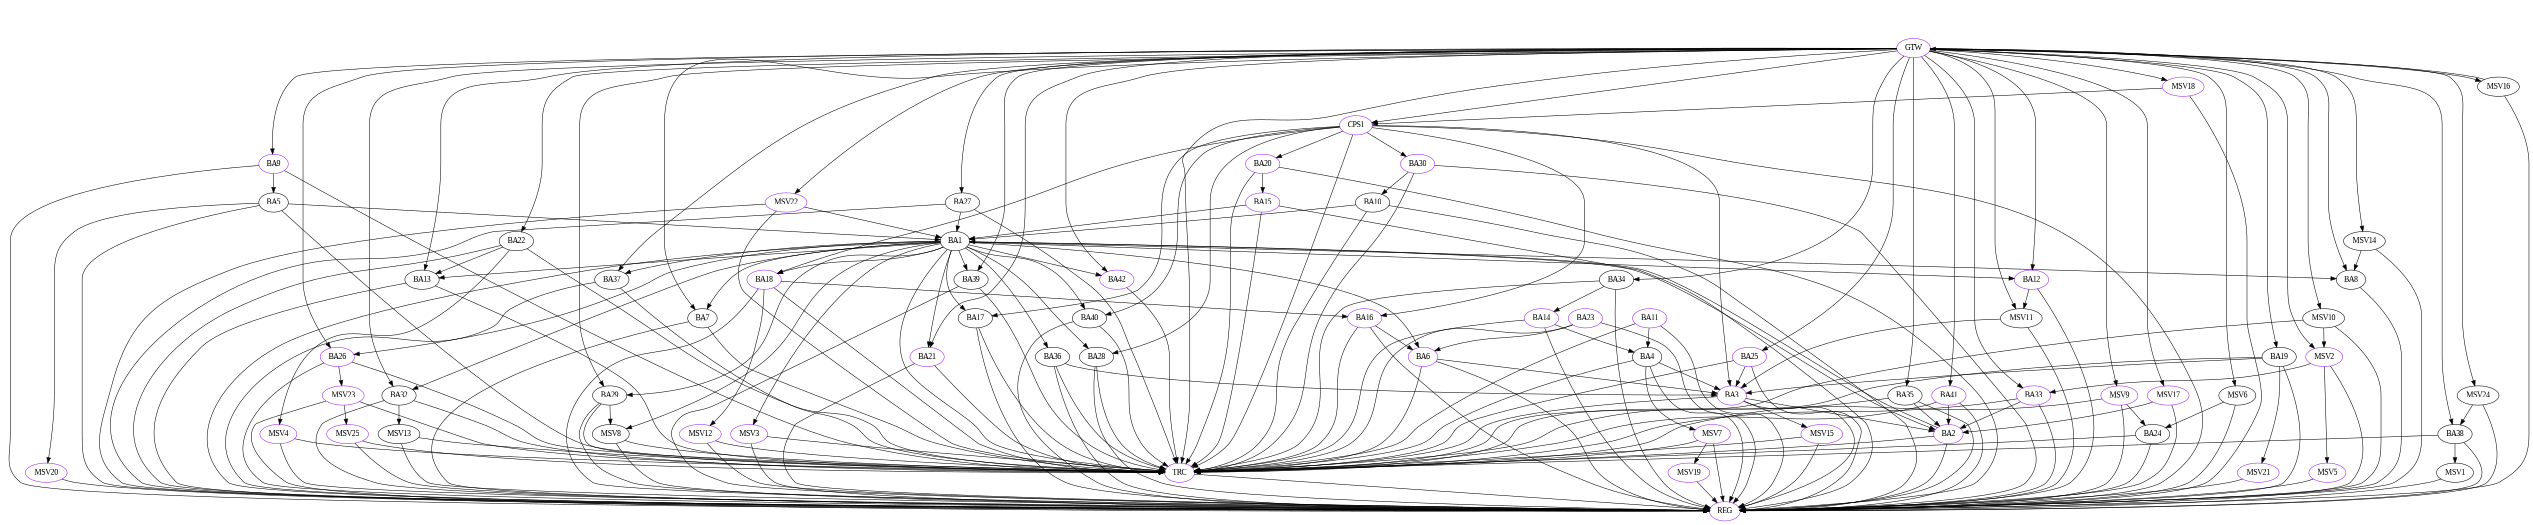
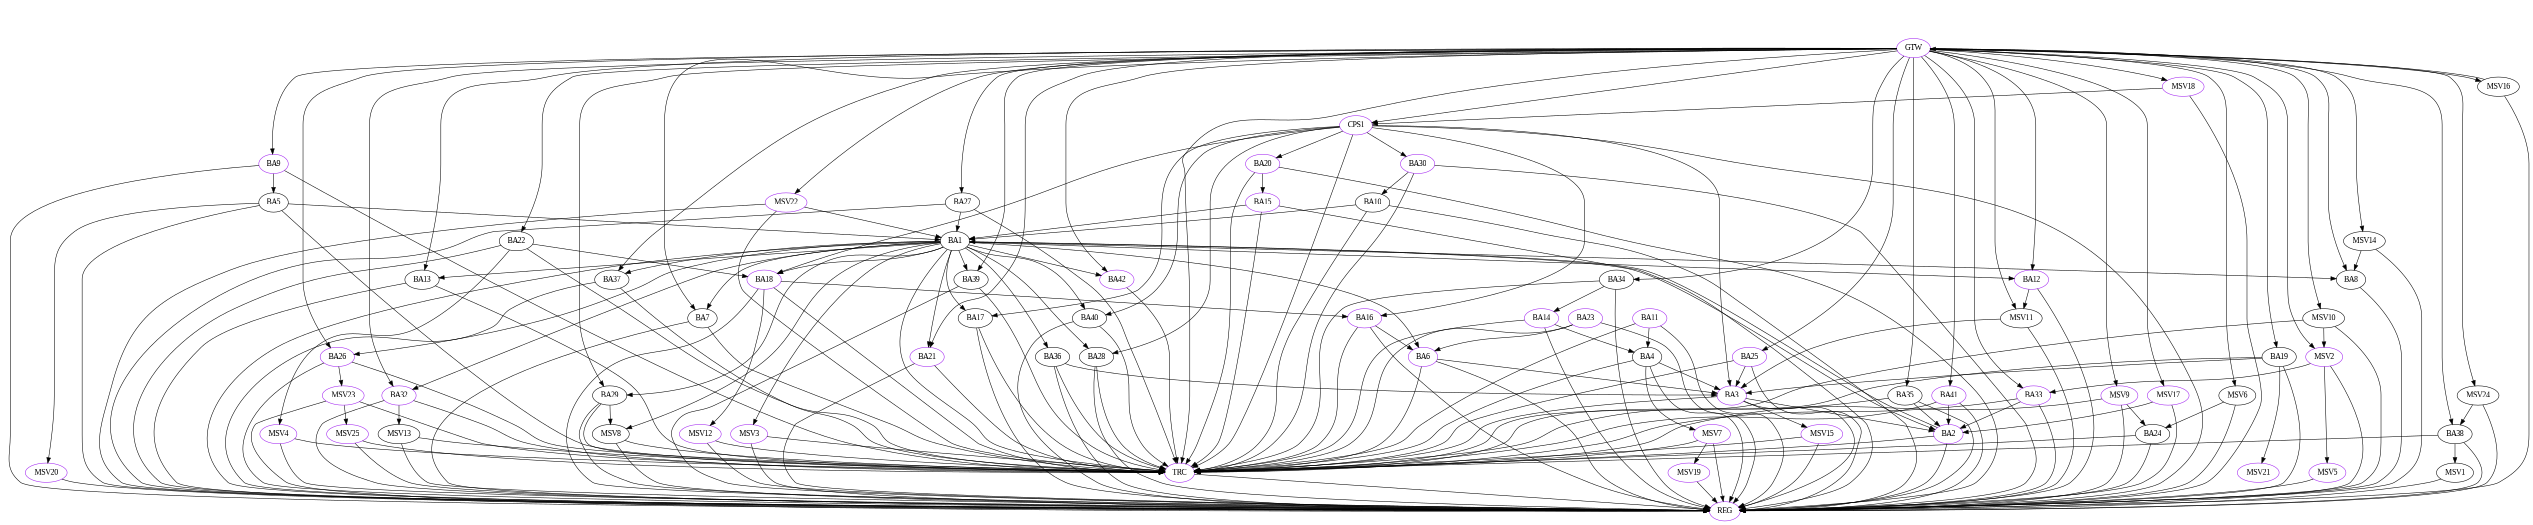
edge "BA22" -> "BA13": now "BA22" -> "BA18"
node "BA32": color black -> purple
edge "MSV21" -> "REG": removed
